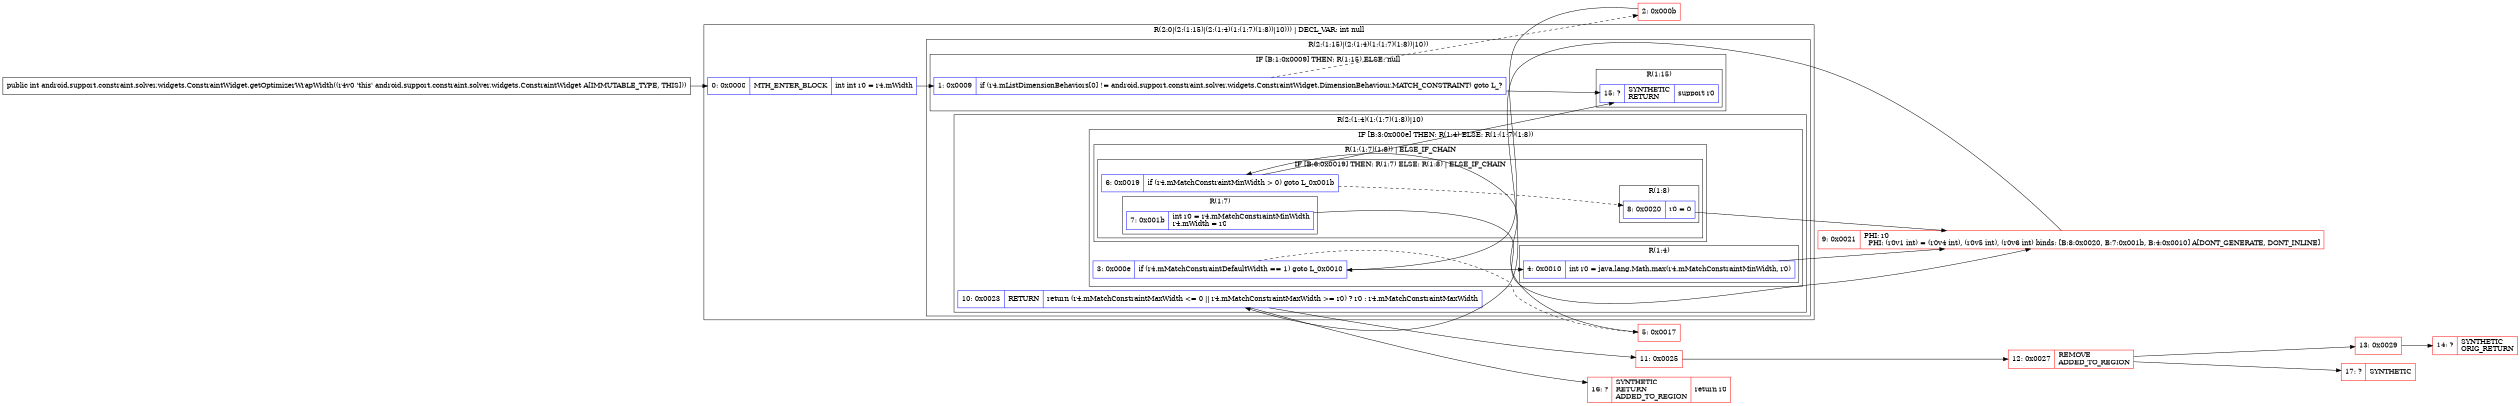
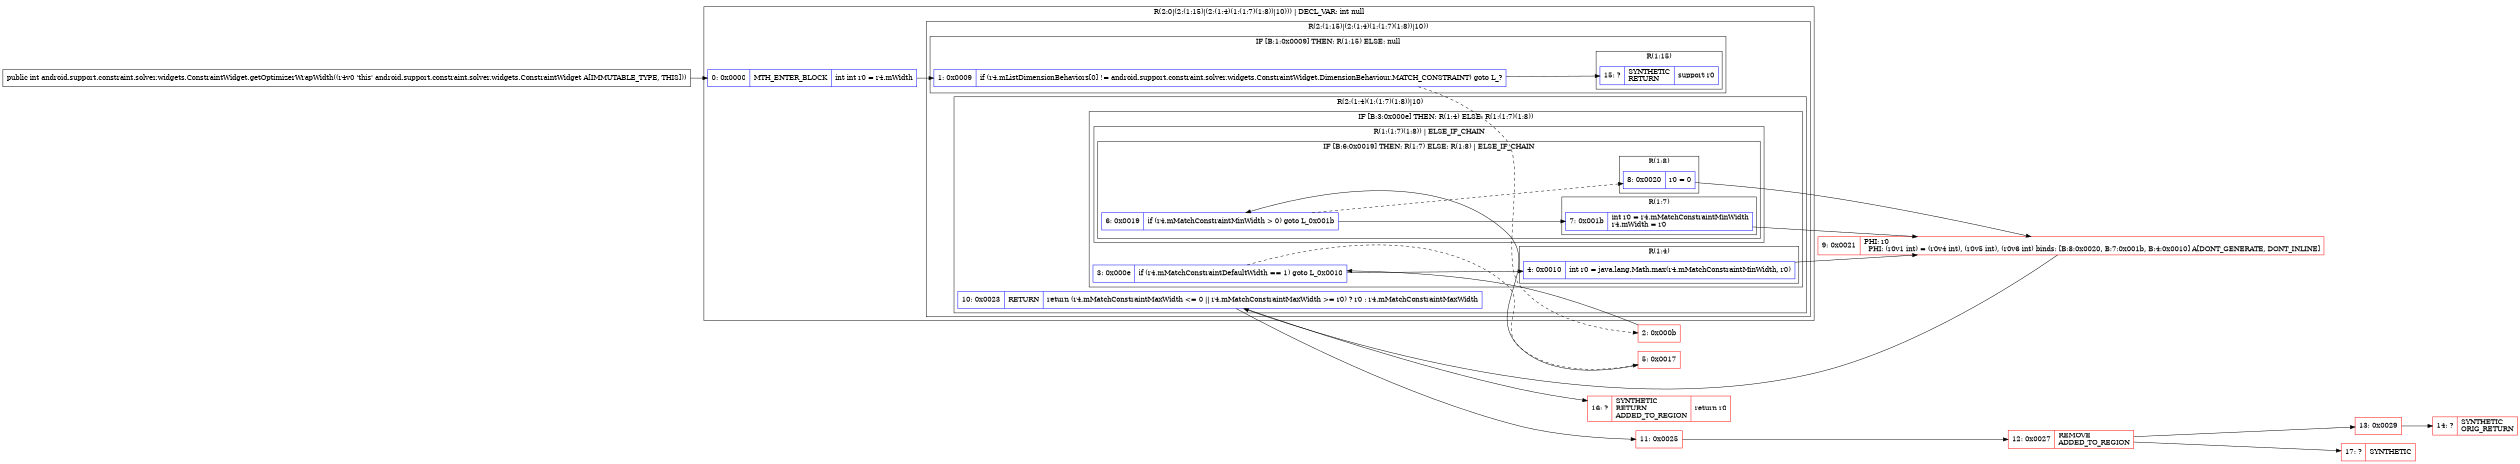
edge "6: 0x0019" -> "15: ?": now "6: 0x0019" -> "7: 0x001b"
